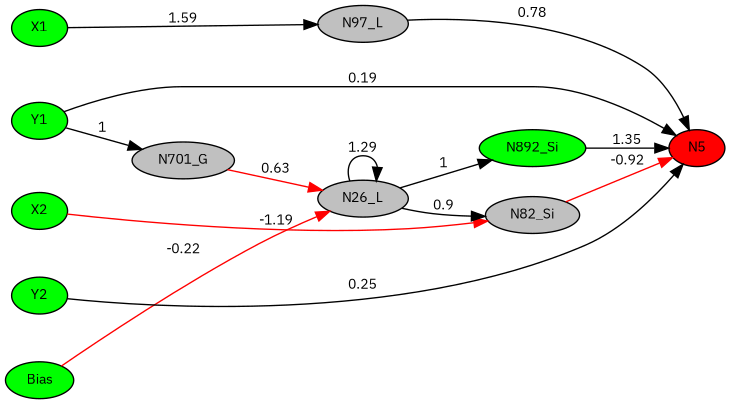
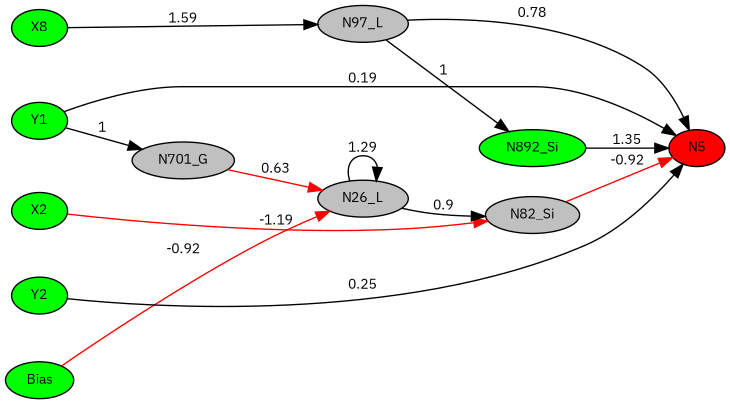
node "X1": label "X1" -> "X8"
edge "N26_L" -> "N892_Si": now "N97_L" -> "N892_Si"
edge "Bias" -> "N26_L": label "-0.22" -> "-0.92"
